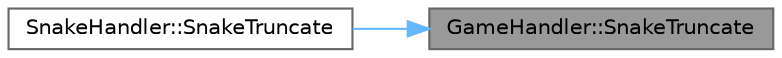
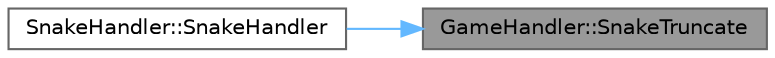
node "SnakeHandler::SnakeTruncate": label "SnakeHandler::SnakeTruncate" -> "SnakeHandler::SnakeHandler"
